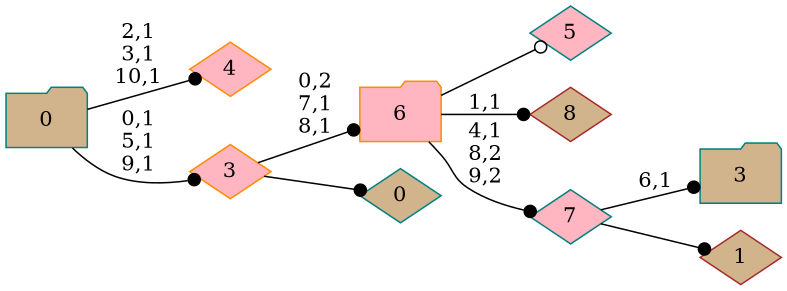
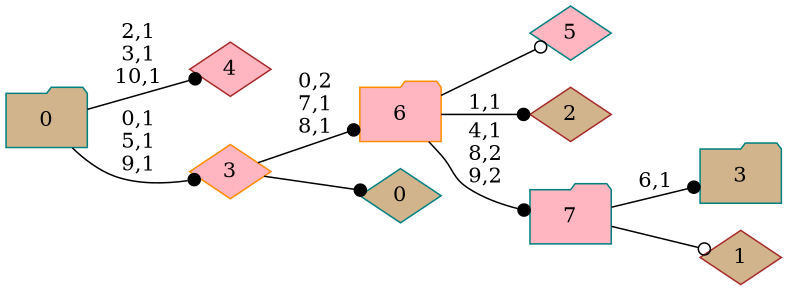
node "4": color darkorange -> brown
node "8": label "8" -> "2"
node "7": shape diamond -> folder
edge "7" -> "1": arrowhead dot -> odot
